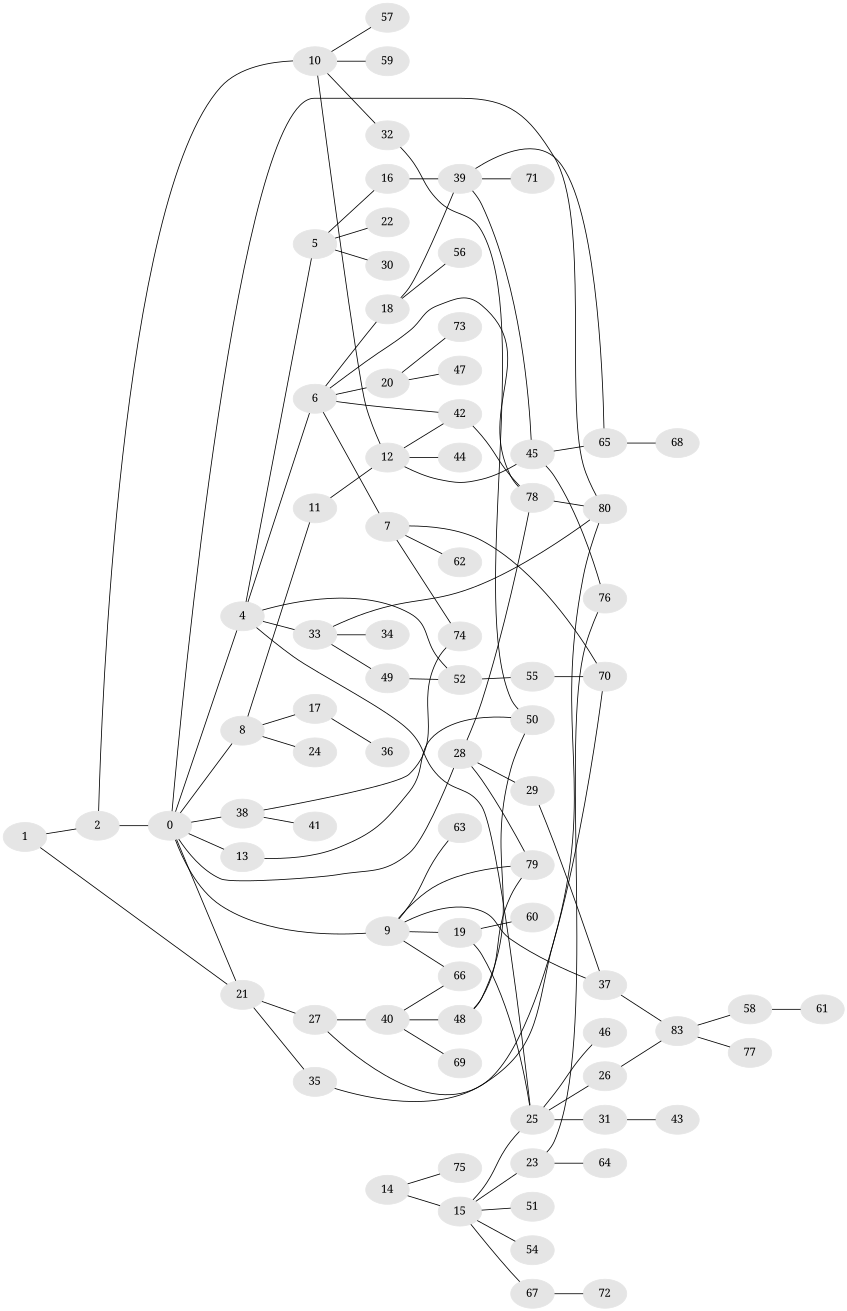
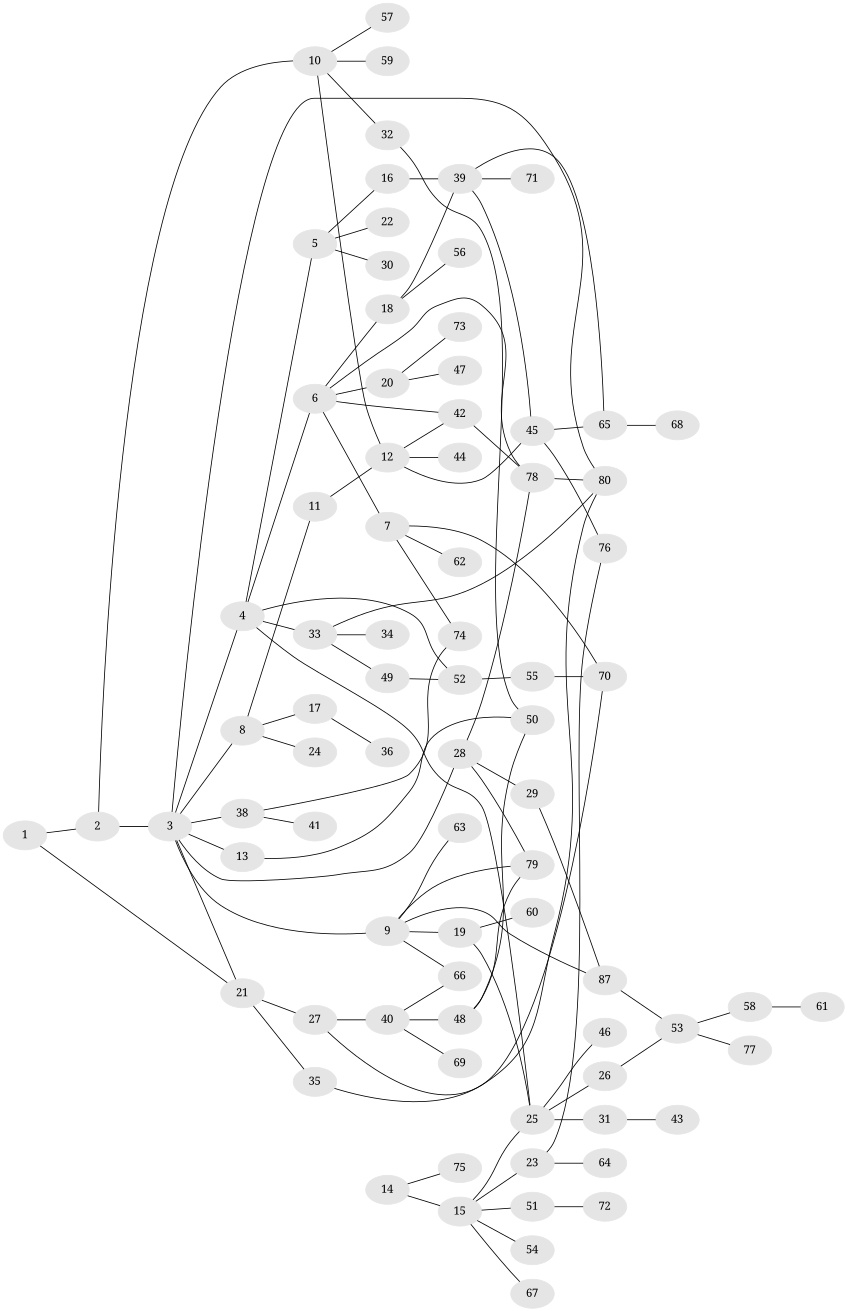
node "0": label "0" -> "3"
node "37": label "37" -> "87"
node "83": label "83" -> "53"
edge "67" -- "72": now "51" -- "72"
